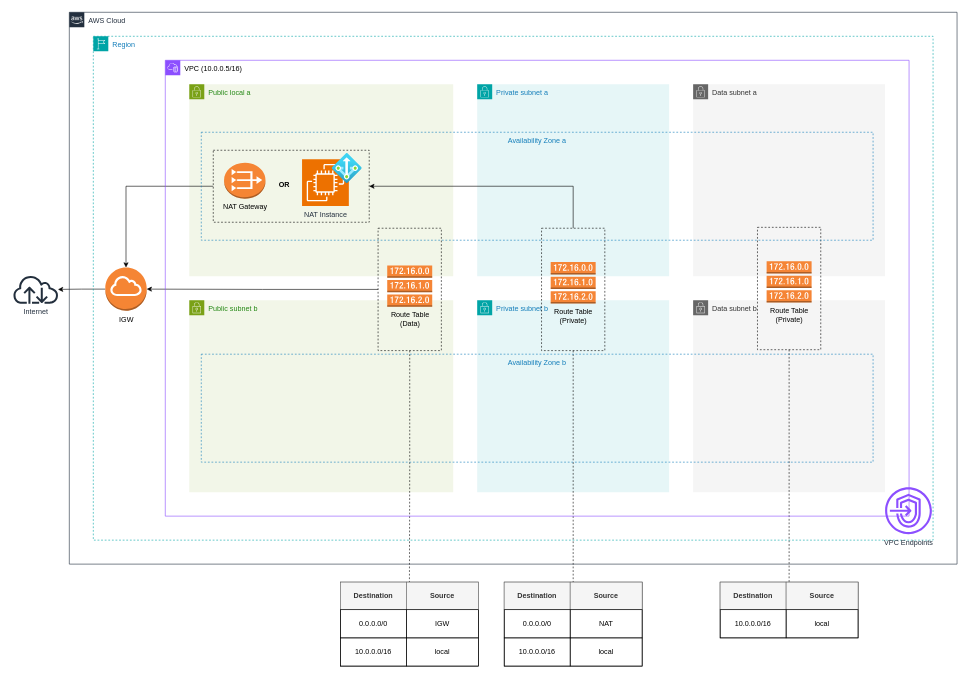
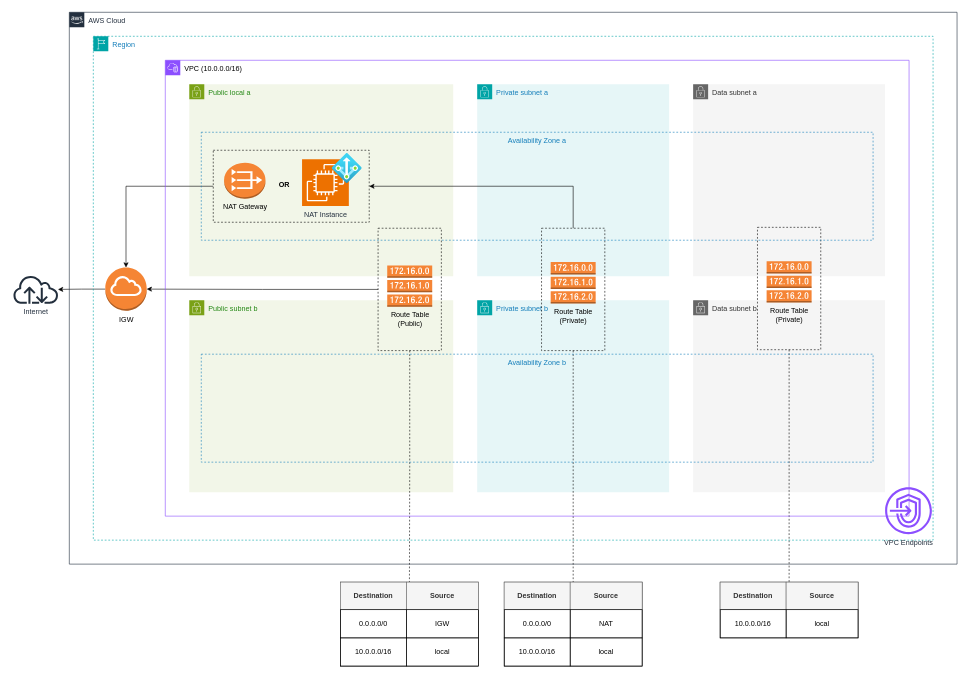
node "VPC (10.0.0.5/16)": label "VPC (10.0.0.5/16)" -> "VPC (10.0.0.0/16)"
node "Route Table (Data)": label "Route Table (Data)" -> "Route Table (Public)"
